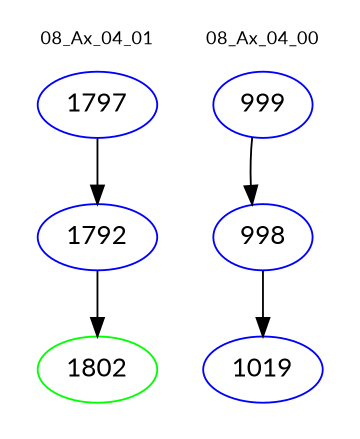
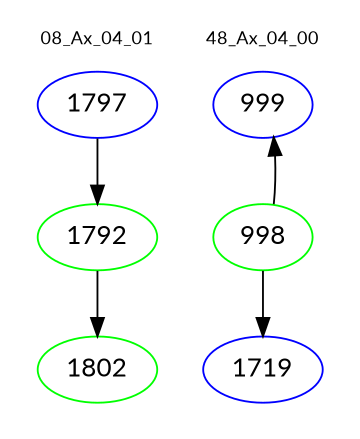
cluster "08_Ax_04_00": label "08_Ax_04_00" -> "48_Ax_04_00"
edge "999" -> "998": reversed
node "1792": color blue -> green
node "998": color blue -> green
node "1019": label "1019" -> "1719"
